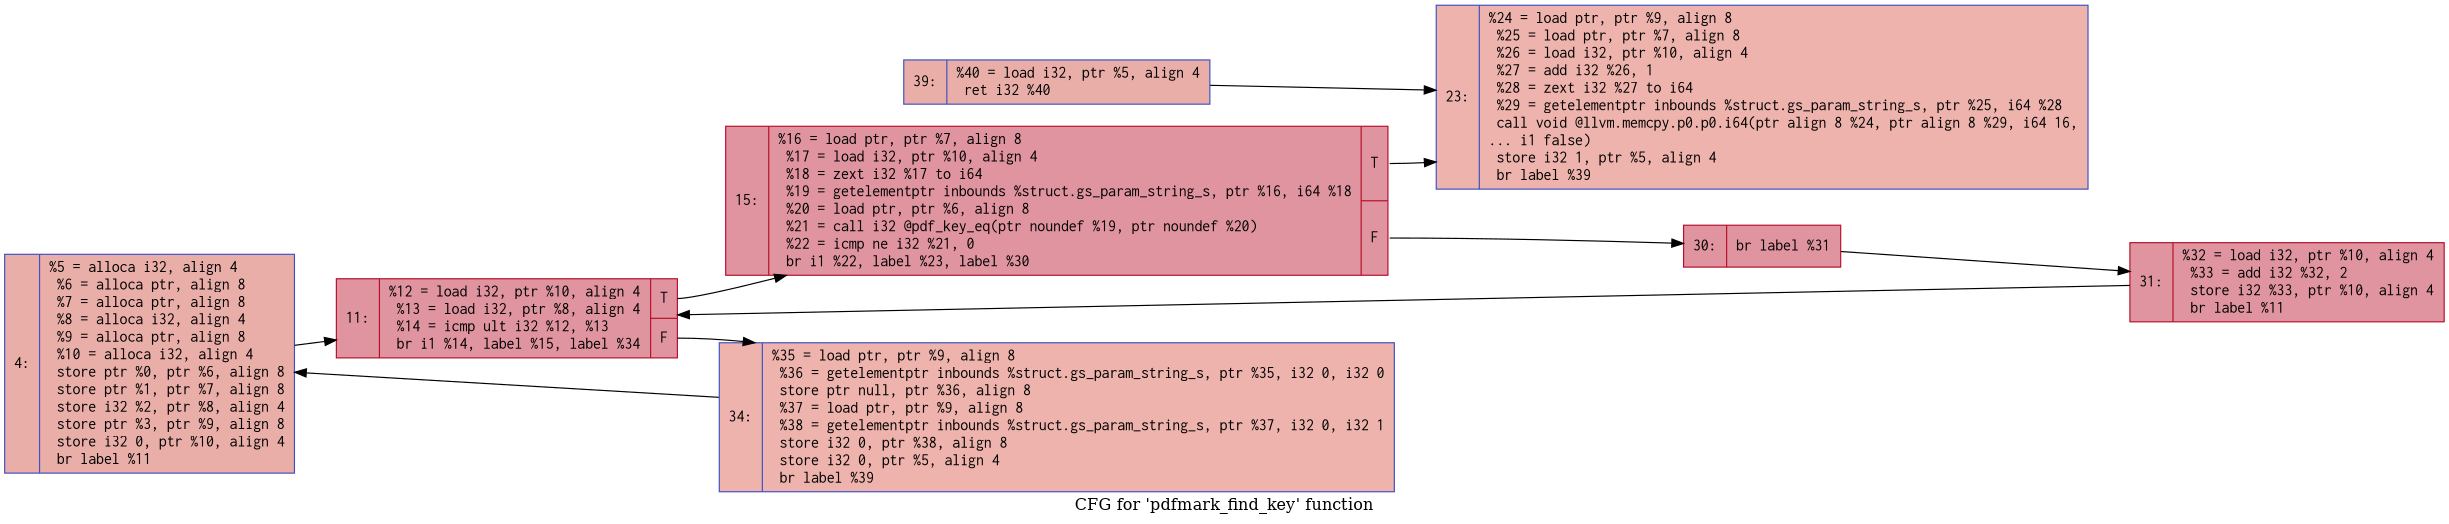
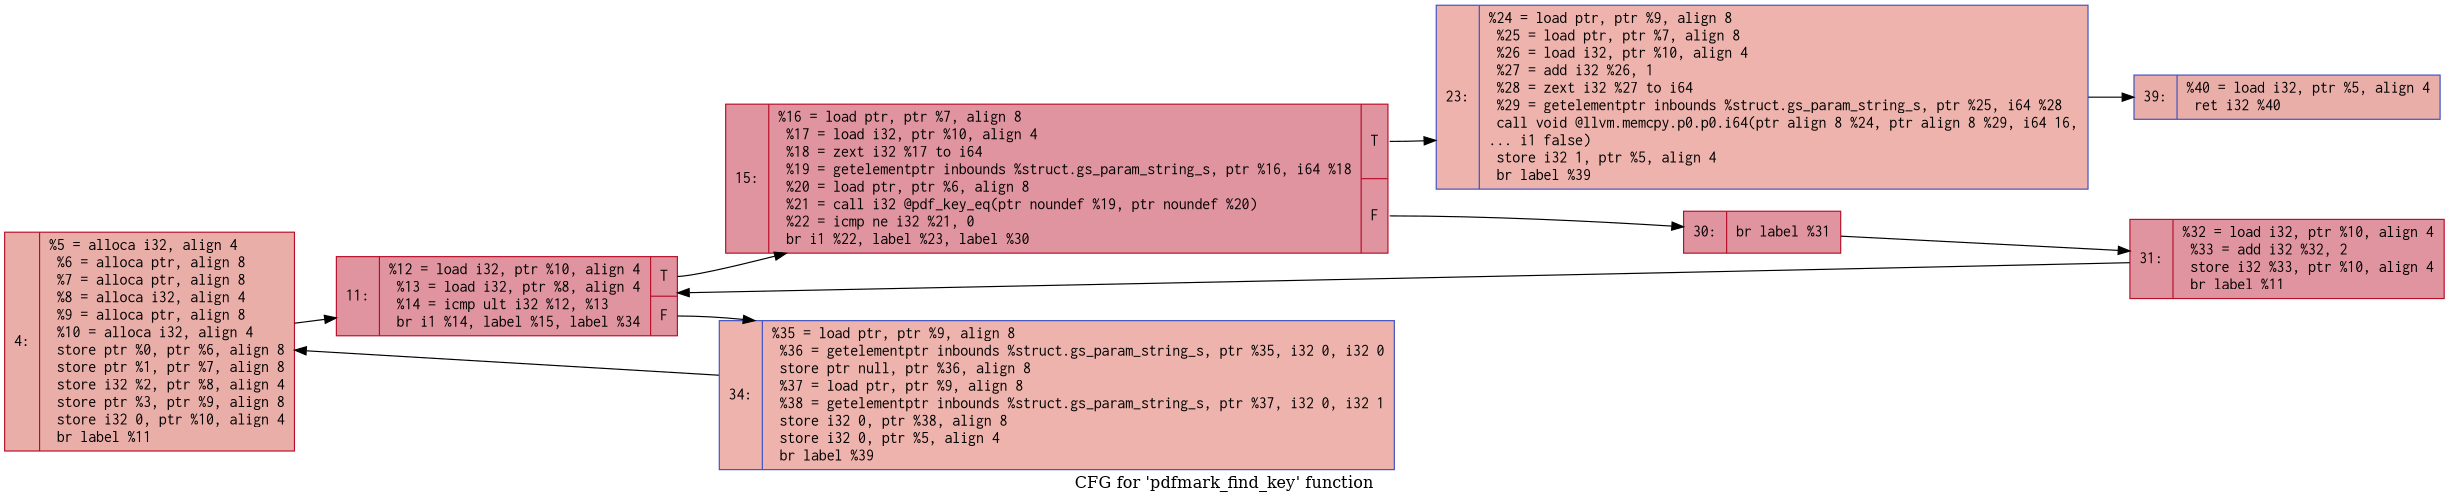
edge "39:" -> "23:": reversed
node "4:": color #3d50c3ff -> #b70d28ff
